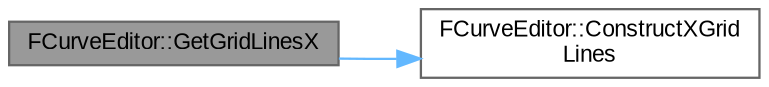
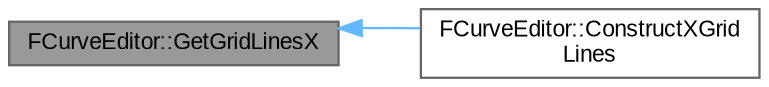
edge "FCurveEditor::GetGridLinesX" -> "FCurveEditor::ConstructXGrid Lines": reversed
